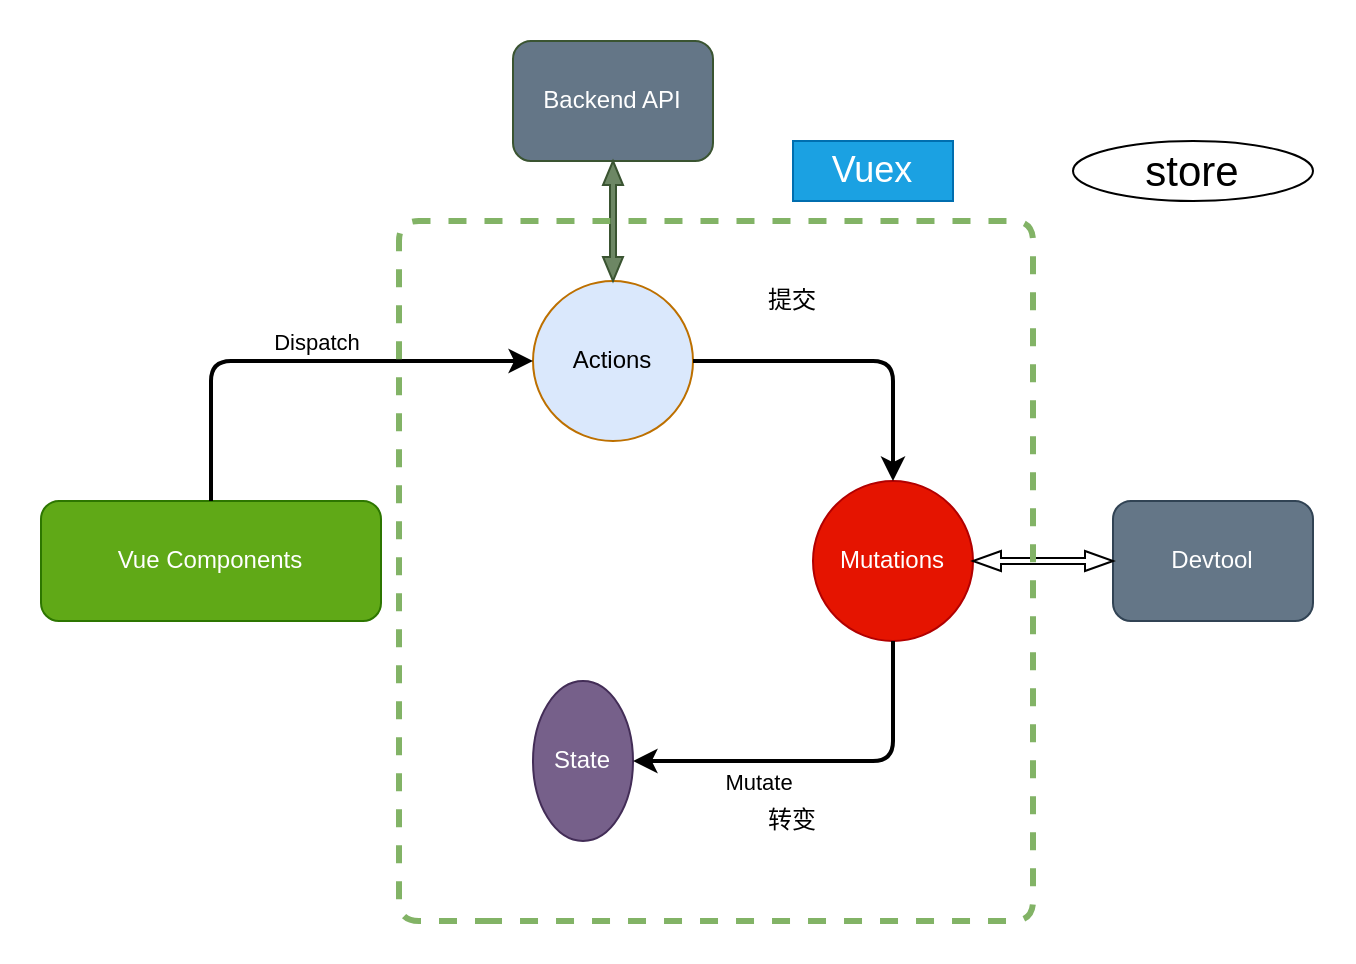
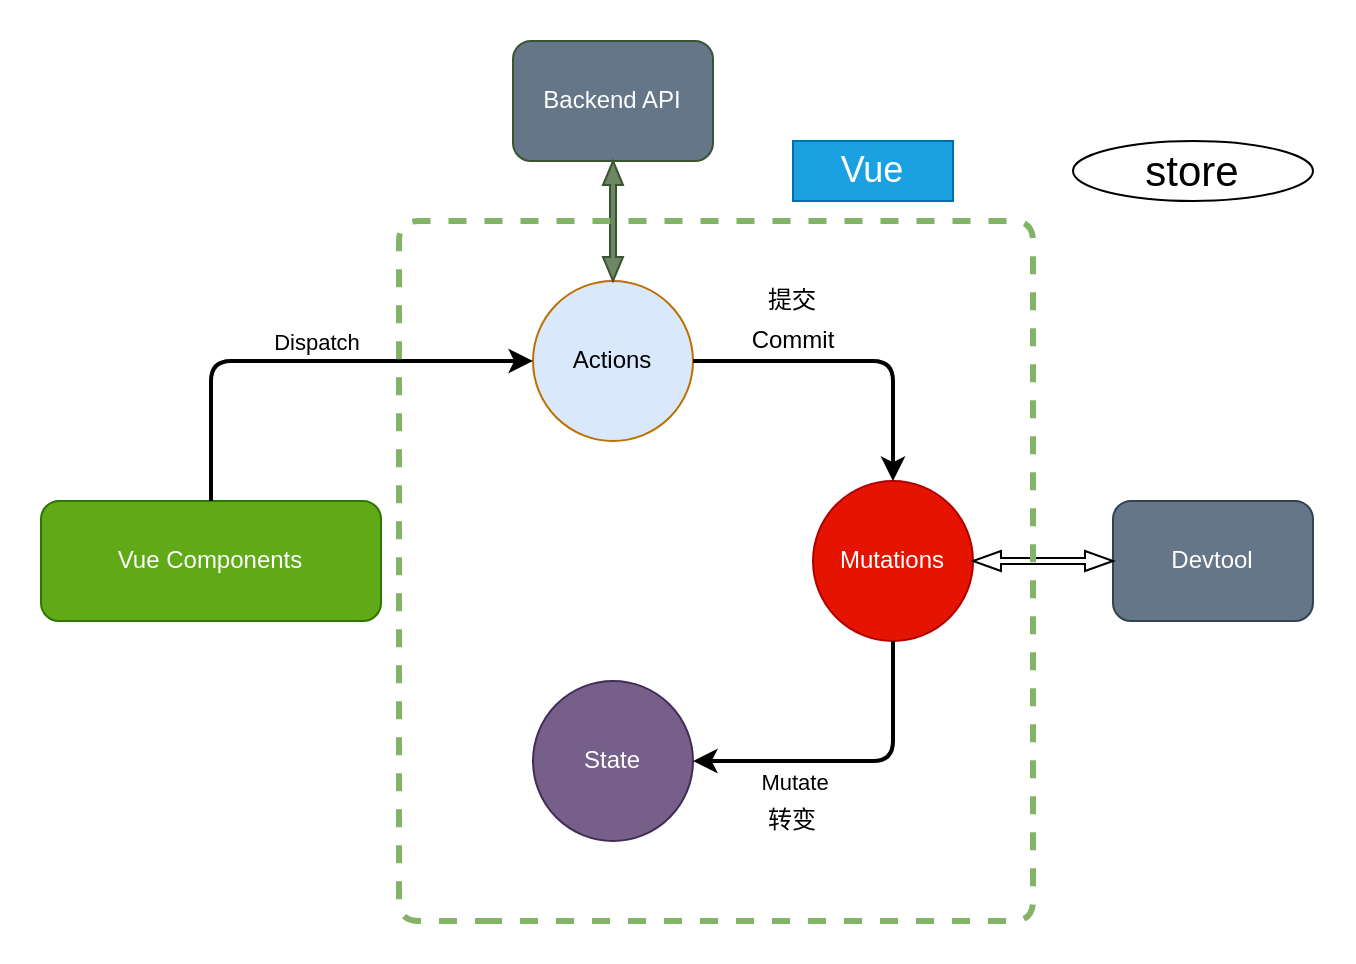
node "Vuex": label "Vuex" -> "Vue"
node "Commit": added
node "State": size 100x160 -> 160x160
